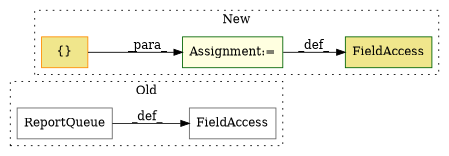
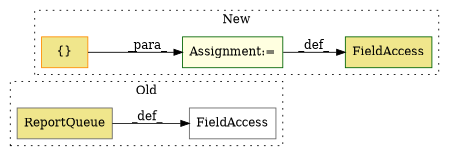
node "ReportQueue": fillcolor white -> khaki
